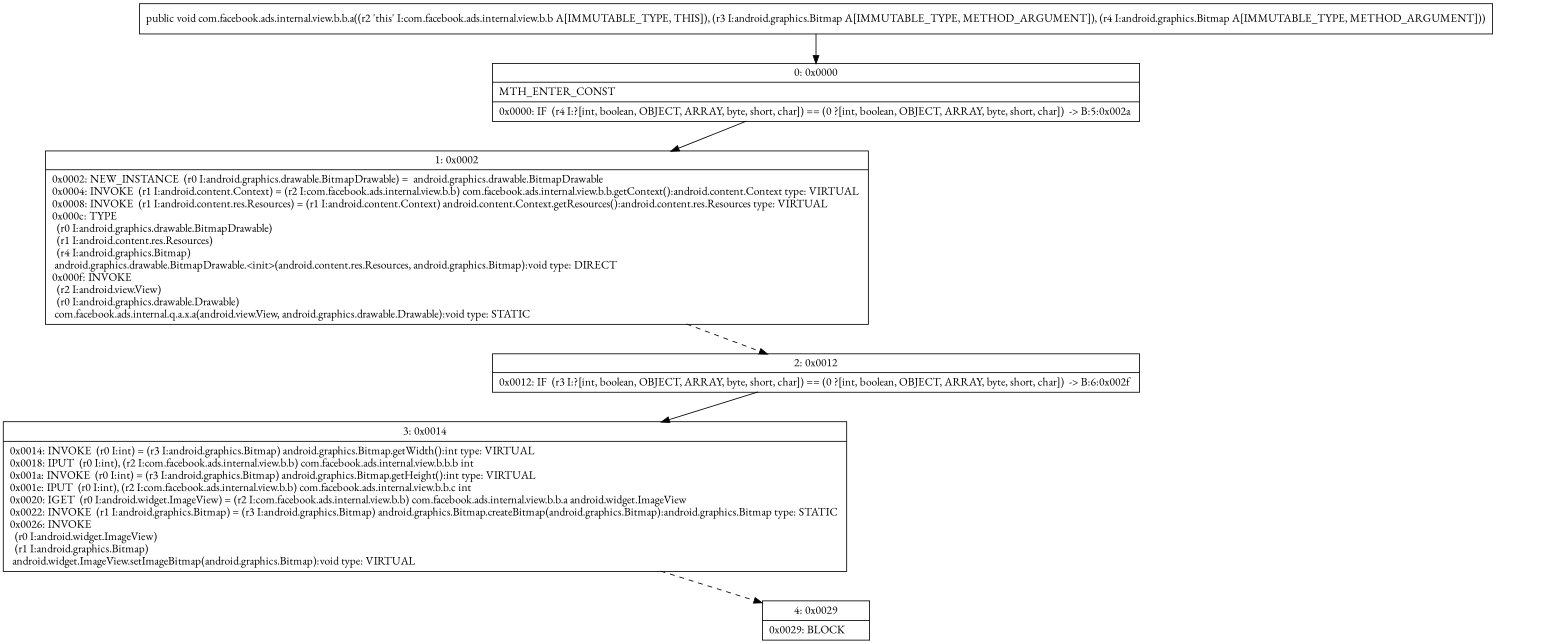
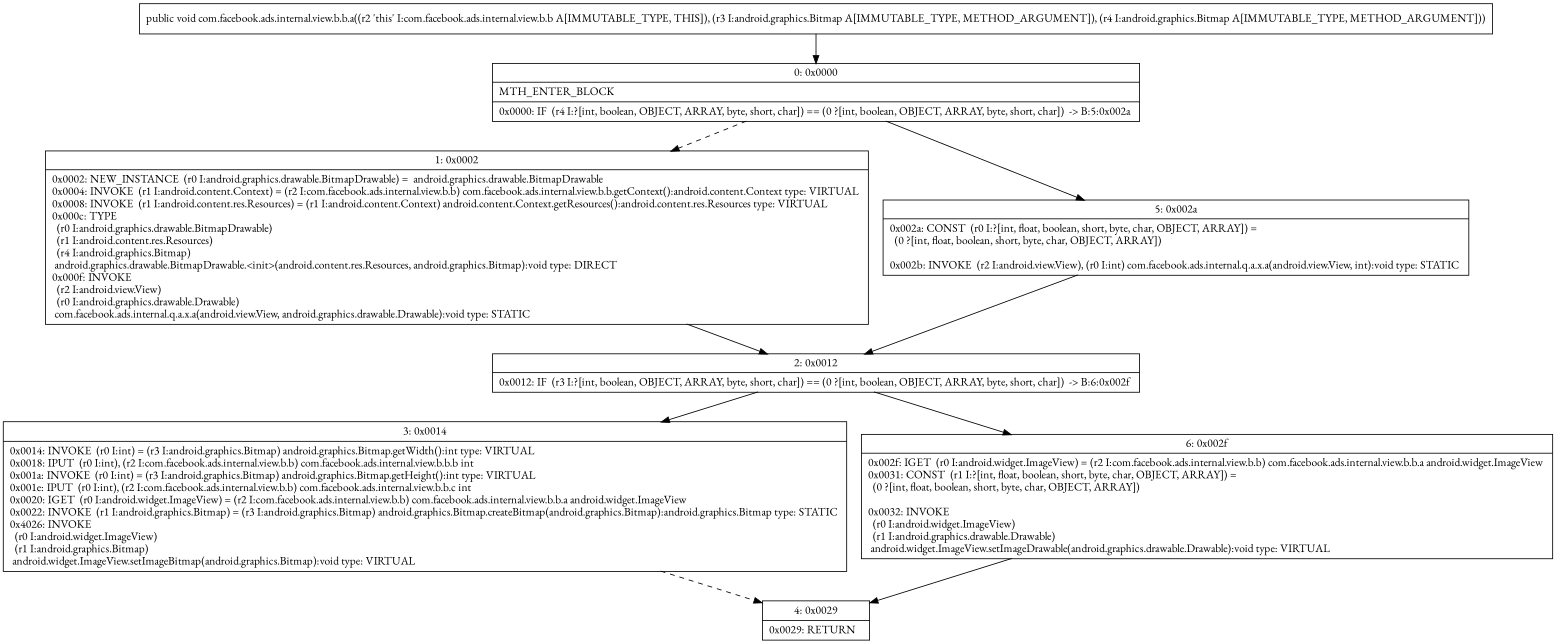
node "0: 0x0000": text "MTH_ENTER_CONST" -> "MTH_ENTER_BLOCK"
edge "0: 0x0000" -> "1: 0x0002": style solid -> dashed
node "5: 0x002a": added
edge "1: 0x0002" -> "2: 0x0012": style dashed -> solid
node "6: 0x002f": added
node "3: 0x0014": text "0x0026: INVOKE" -> "0x4026: INVOKE"
node "4: 0x0029": text "0x0029: BLOCK" -> "0x0029: RETURN"
